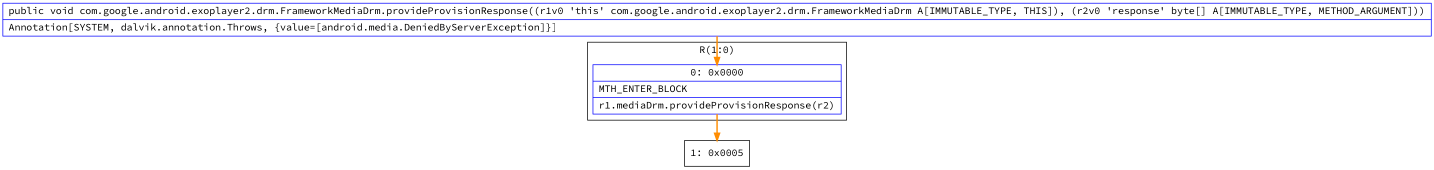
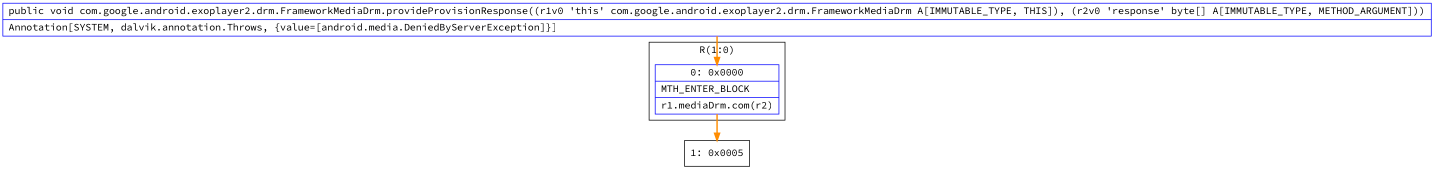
node "0: 0x0000": text "r1.mediaDrm.provideProvisionResponse(r2)" -> "r1.mediaDrm.com(r2)"
